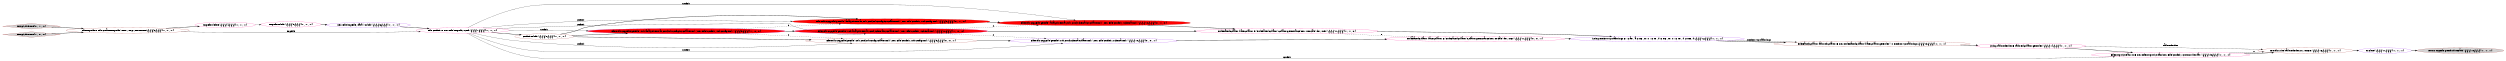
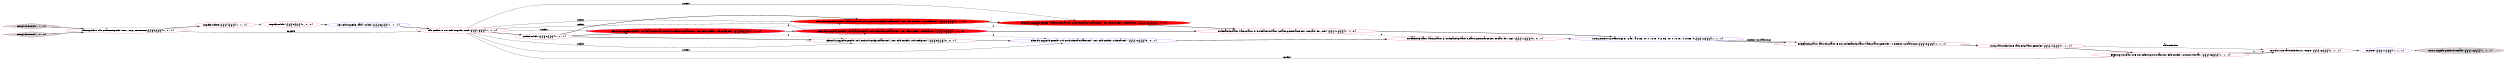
edge "os.close()@@@17@@@['1', '1', '1']" -> "return tmpFile.getAbsolutePath()@@@18@@@['1', '1', '1']": style bold -> dashed
